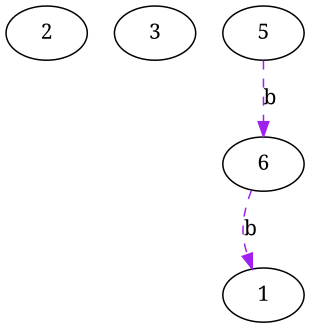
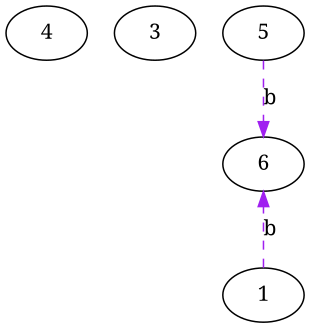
node "2": label "2" -> "4"
edge "6" -> "1": reversed
